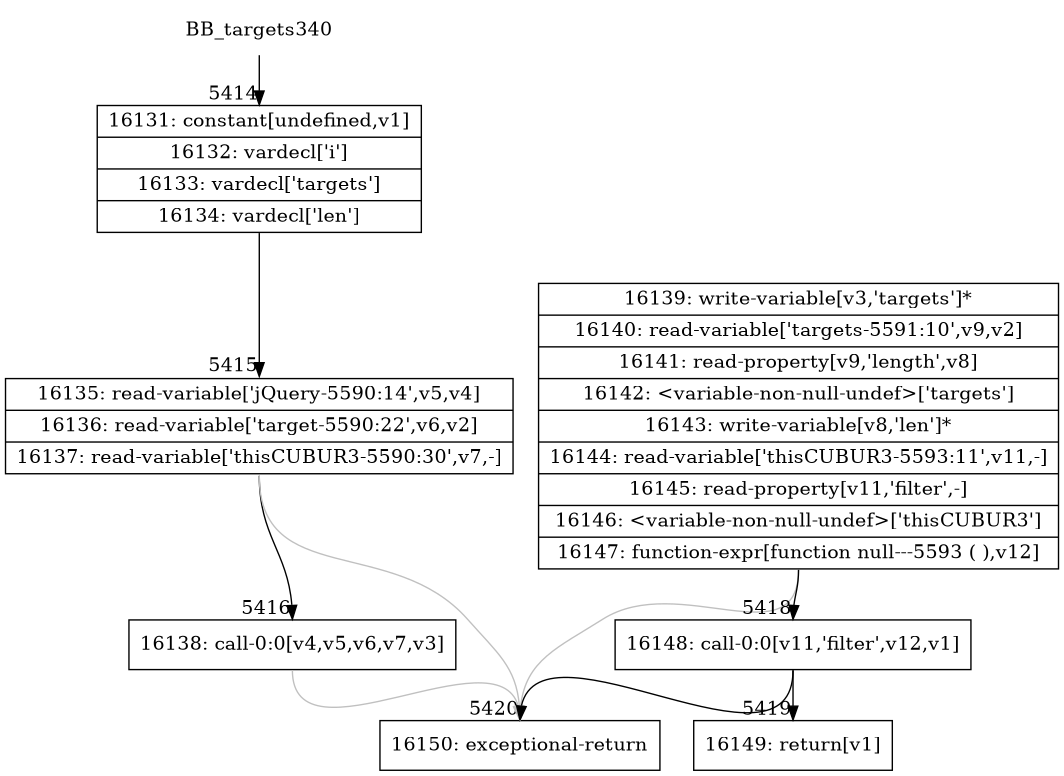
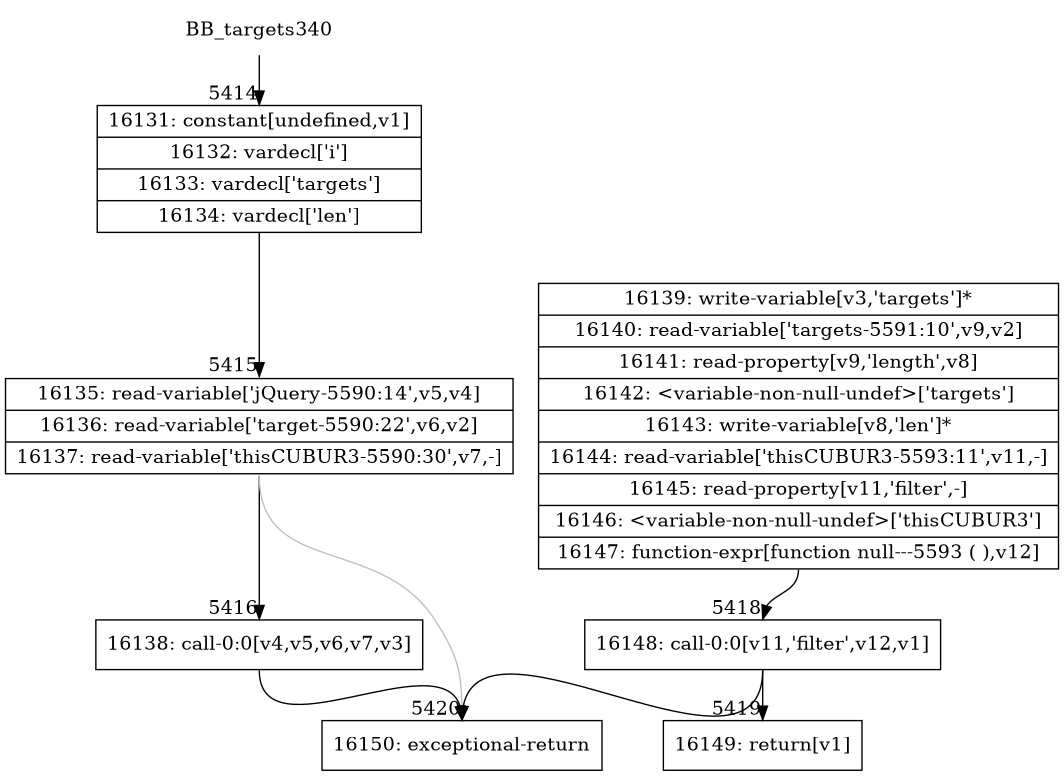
edge "16139: write-variable[v3,'targets']*" -> "16150: exceptional-return": removed
edge "16138: call-0:0[v4,v5,v6,v7,v3]" -> "16150: exceptional-return": color gray -> black
